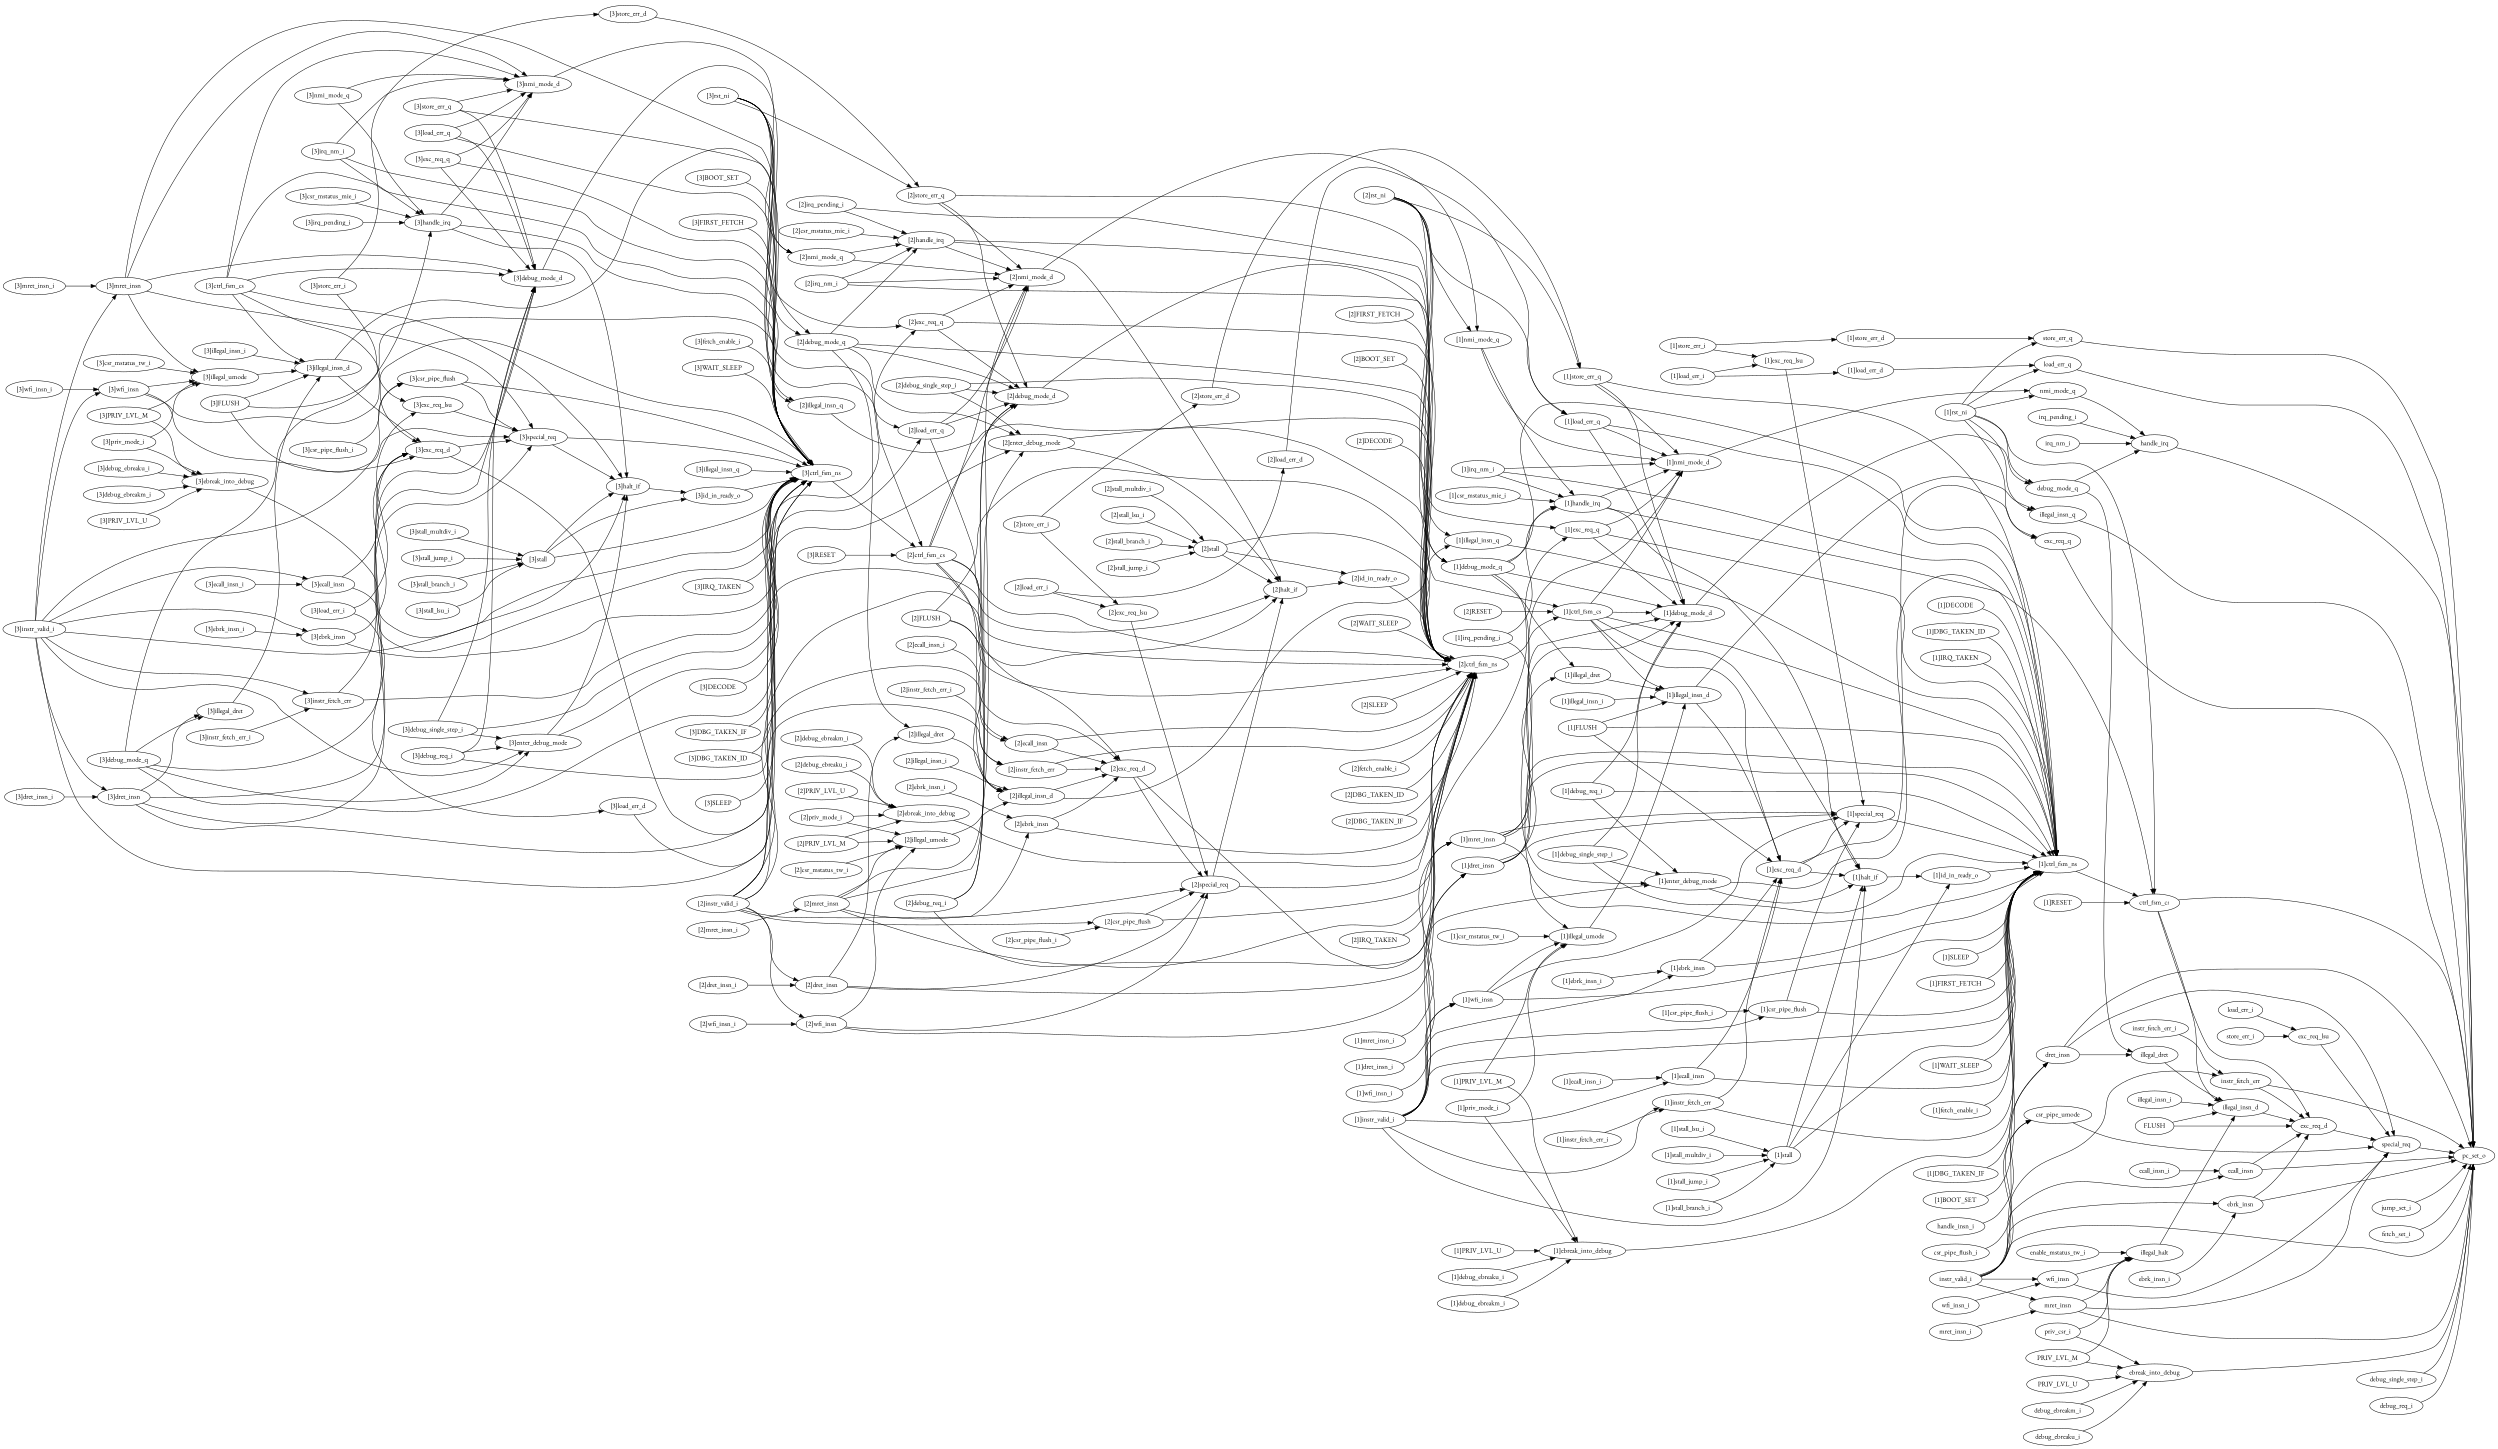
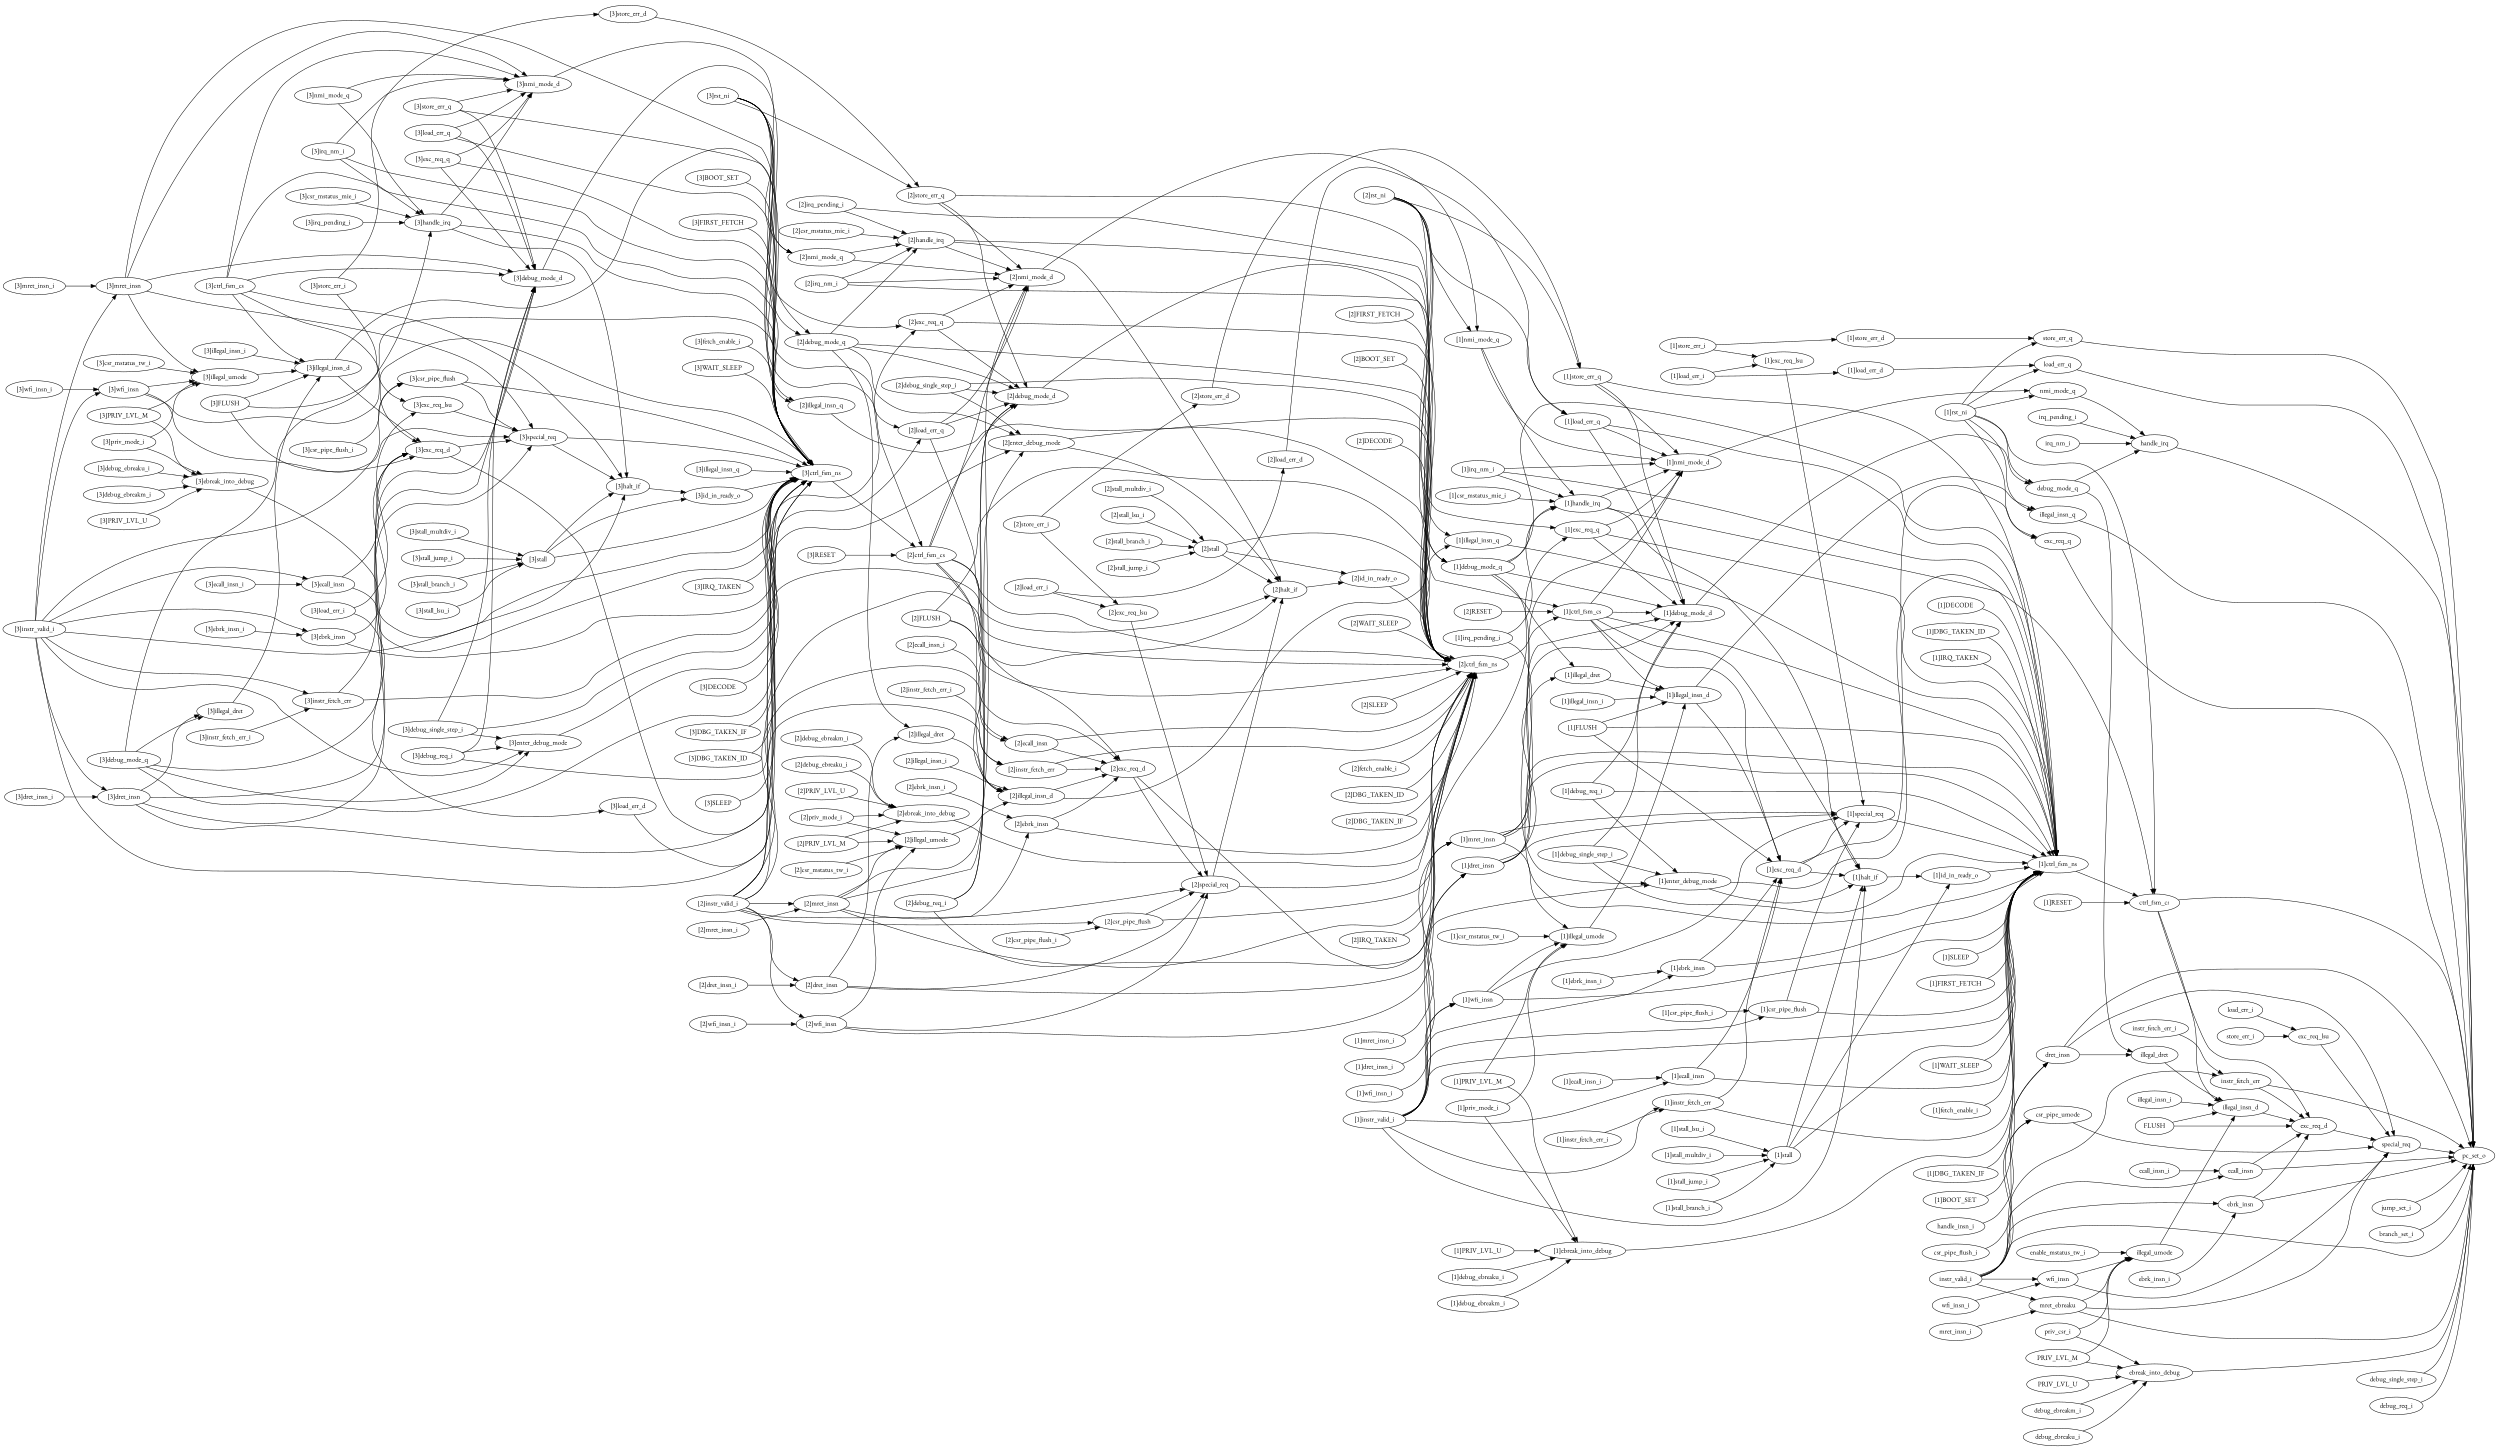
edge "[3]enter_debug_mode" -> "[3]halt_if": removed
edge "[2]instr_valid_i" -> "[2]mret_insn": added
node "fetch_set_i": label "fetch_set_i" -> "branch_set_i"
node "illegal_halt": label "illegal_halt" -> "illegal_umode"
node "mret_insn": label "mret_insn" -> "mret_ebreaku"
